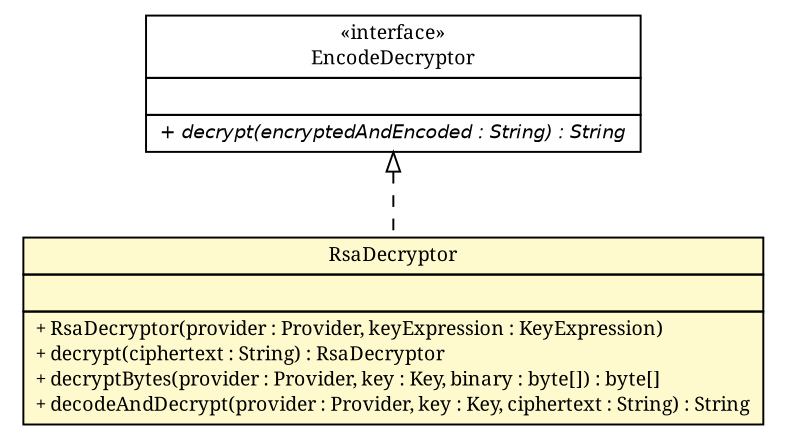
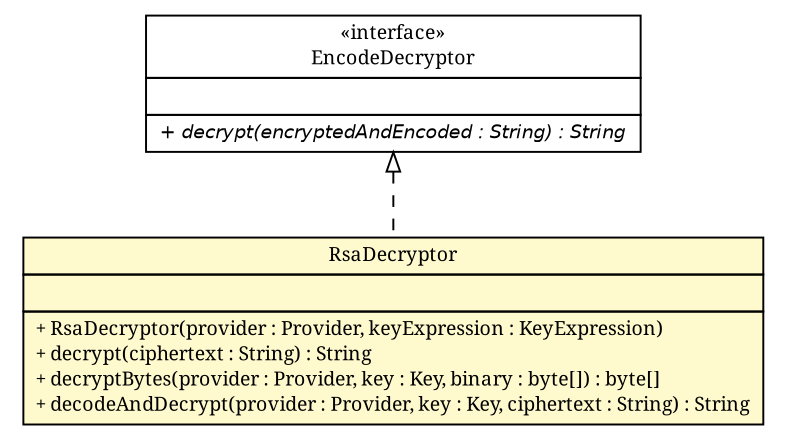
node "RsaDecryptor": text "+ decrypt(ciphertext : String) : RsaDecryptor" -> "+ decrypt(ciphertext : String) : String"
